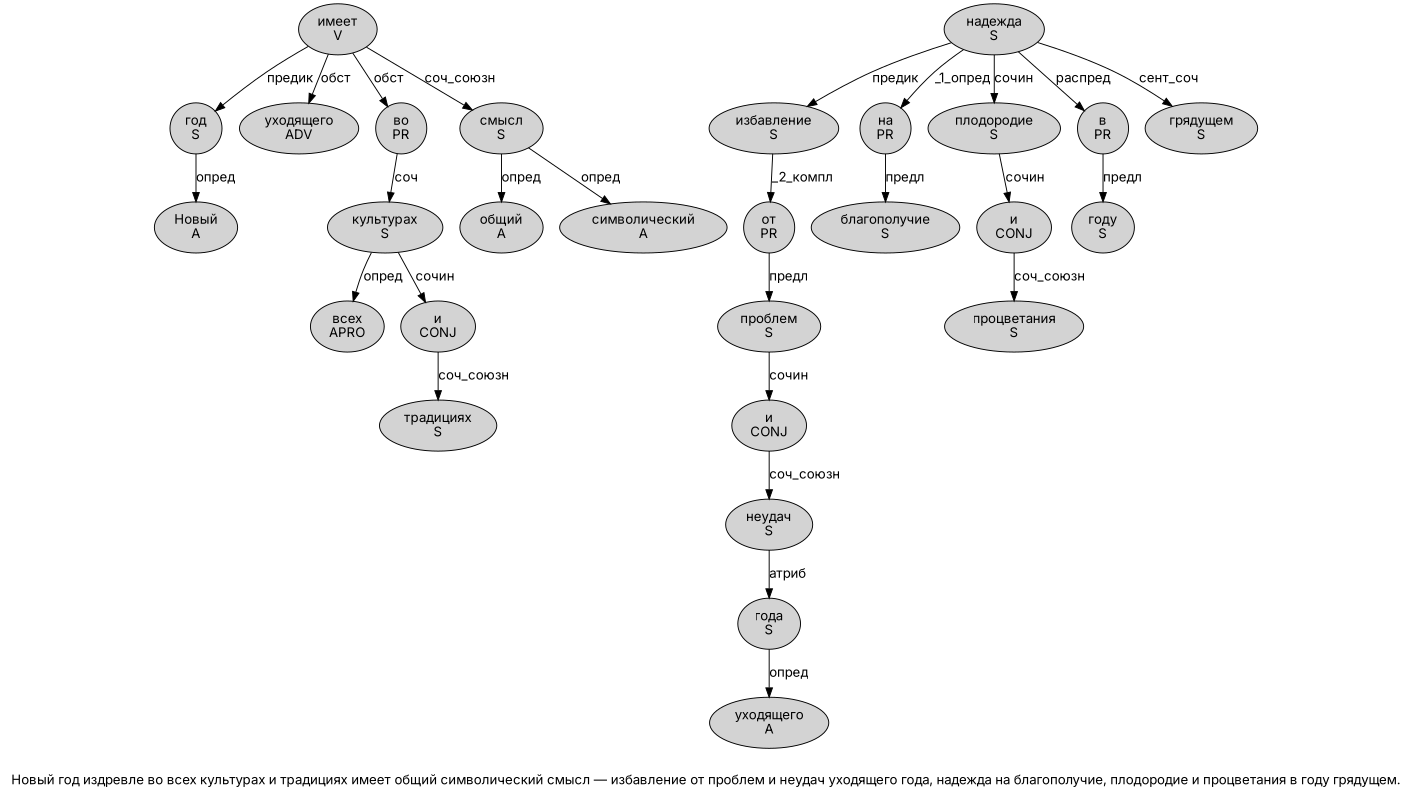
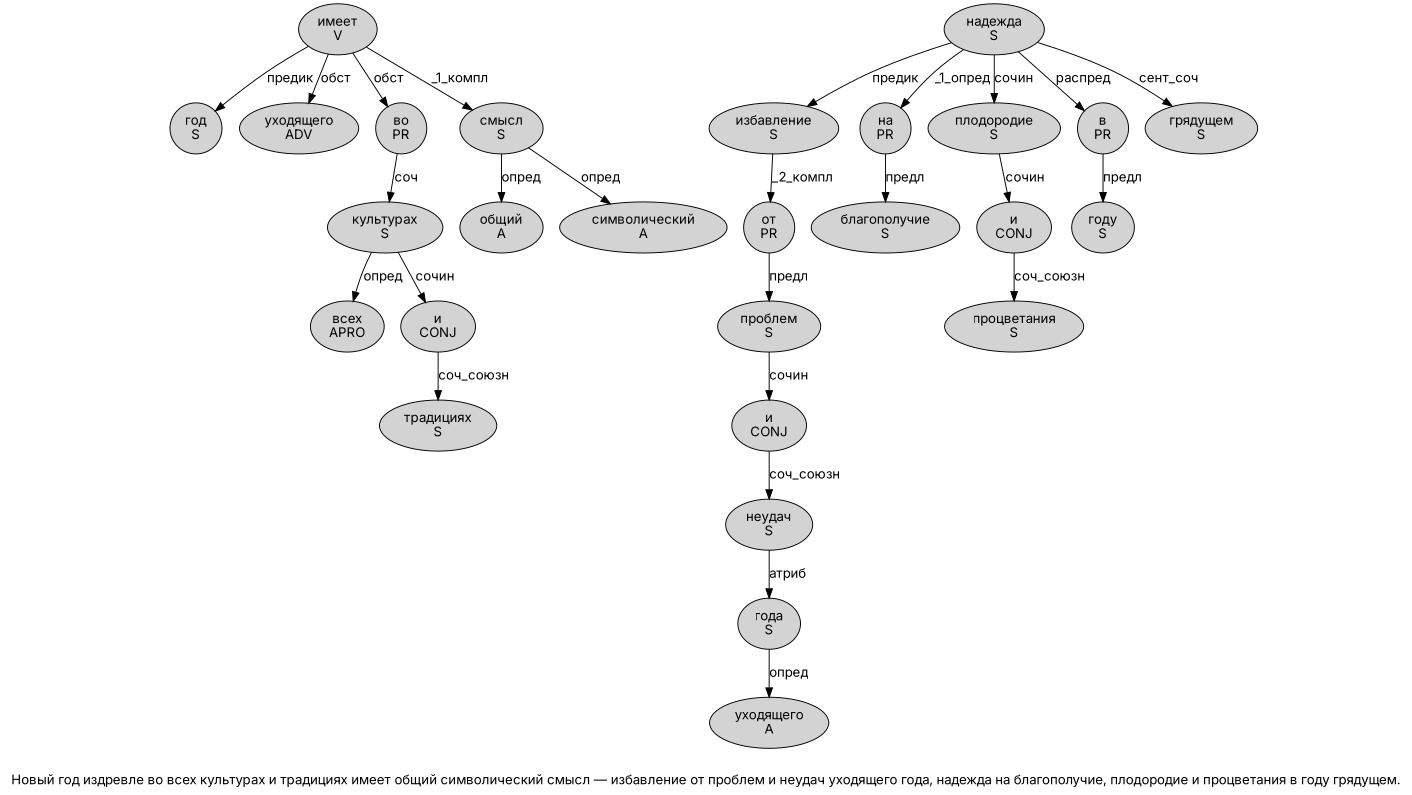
edge "имеет V" -> "смысл S": label "соч_союзн" -> "_1_компл"
node "Новый A": removed
